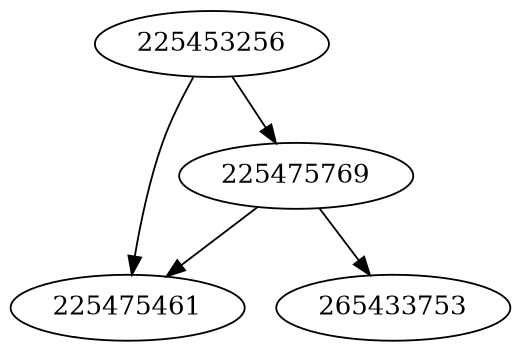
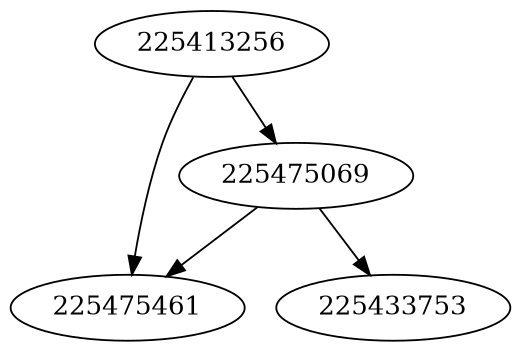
node "225453256": label "225453256" -> "225413256"
node "225475769": label "225475769" -> "225475069"
node "265433753": label "265433753" -> "225433753"
